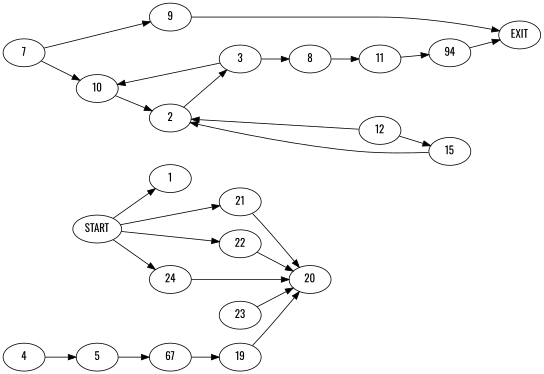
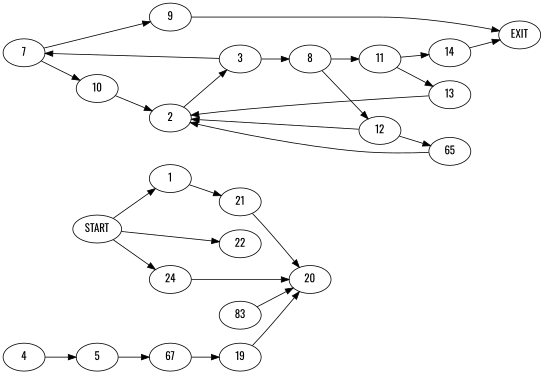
node "94": label "94" -> "14"
edge "3" -> "10": now "3" -> "7"
edge "8" -> "12": added
node "13": added
node "15": label "15" -> "65"
edge "START" -> "21": now "1" -> "21"
edge "22" -> "20": removed
node "23": label "23" -> "83"
